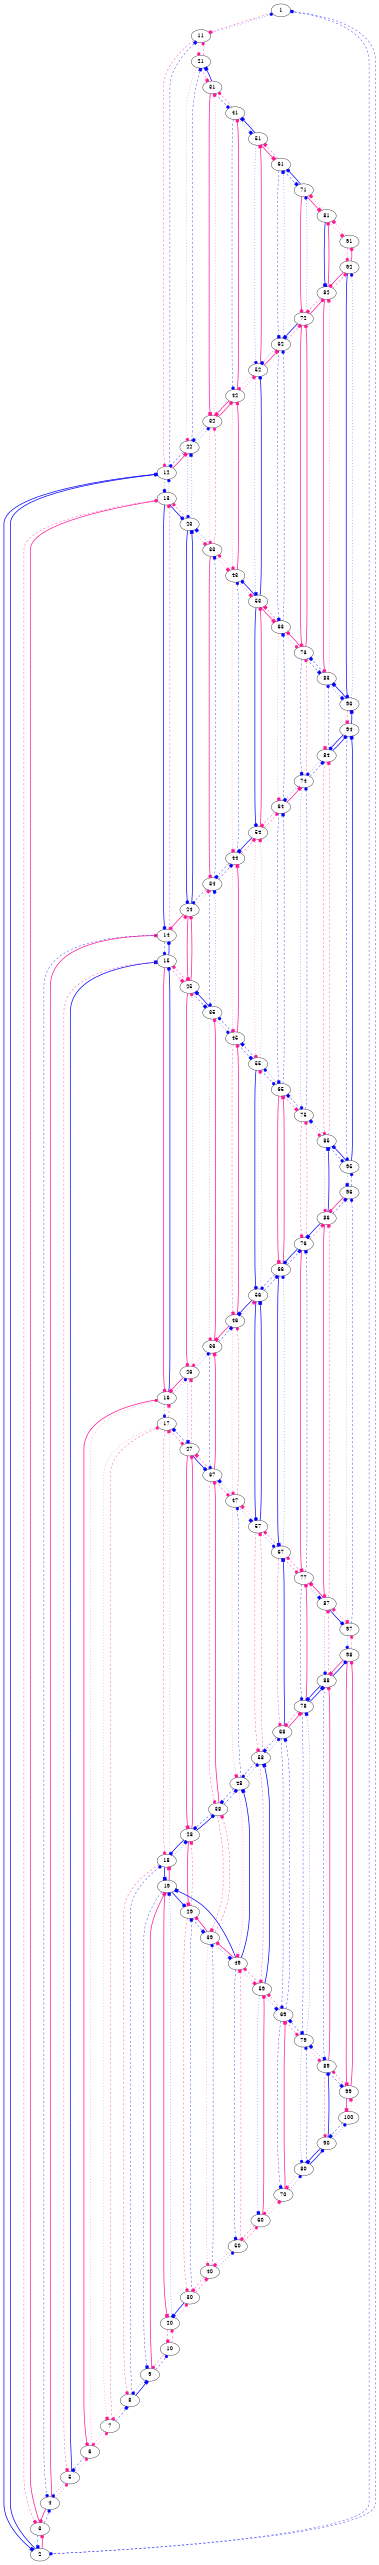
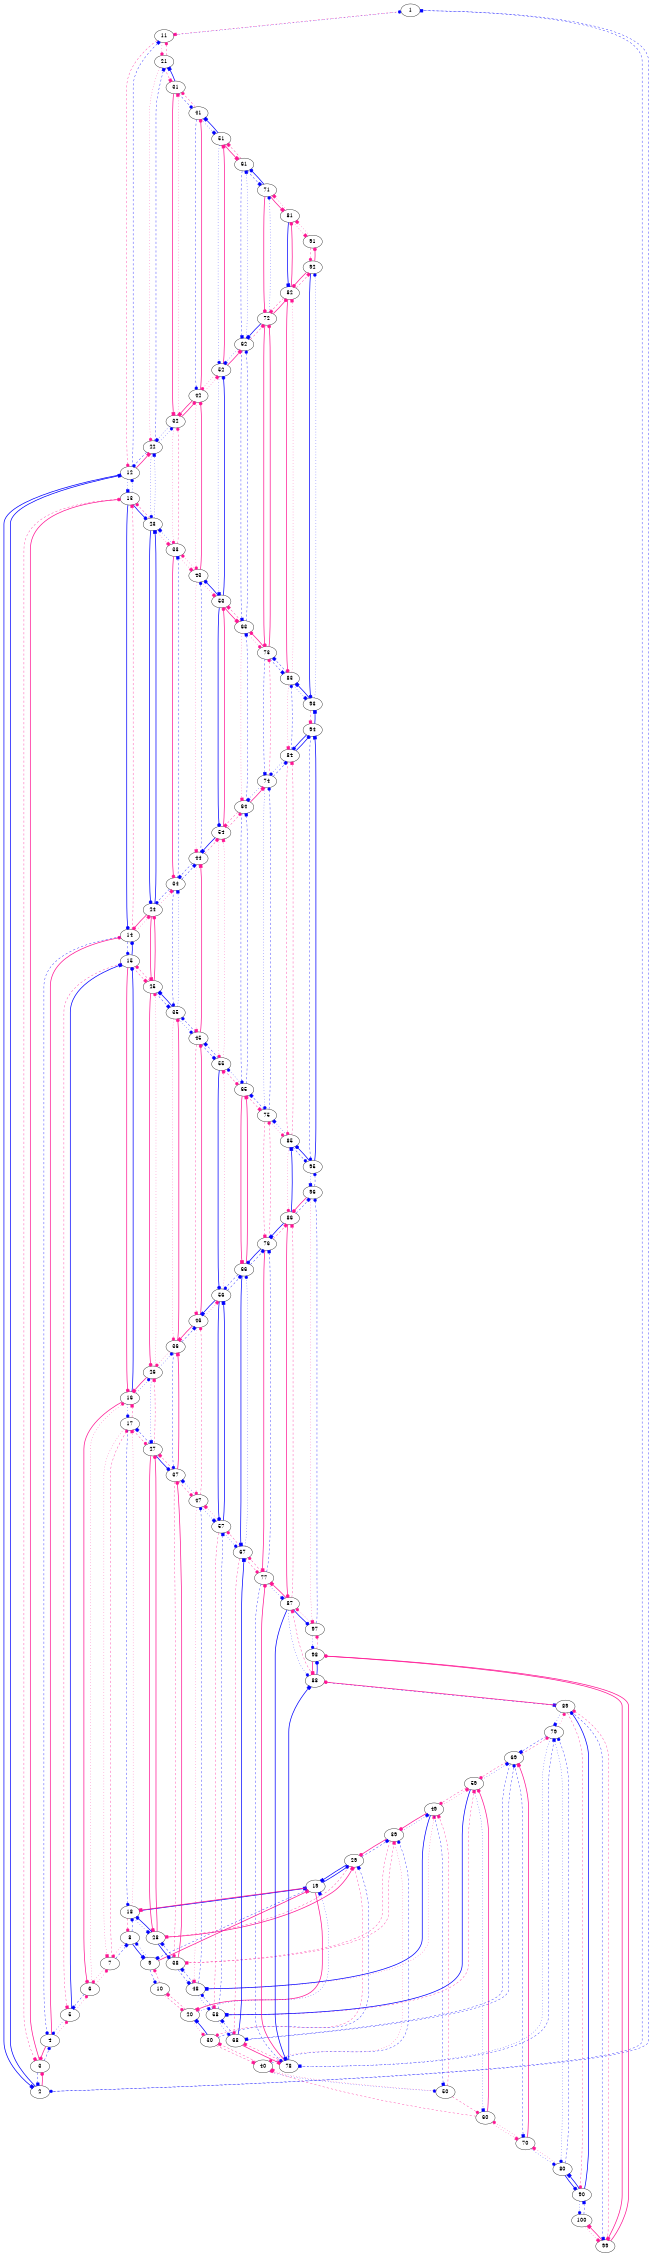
edge "64" -> "65": arrowhead box -> dot
edge "55" -> "65": color blue -> deeppink
edge "17" -> "18": color deeppink -> blue
edge "58" -> "57": color deeppink -> blue
edge "88" -> "78": now "87" -> "78"
edge "49" -> "19": now "29" -> "19"
edge "60" -> "50": now "60" -> "40"
